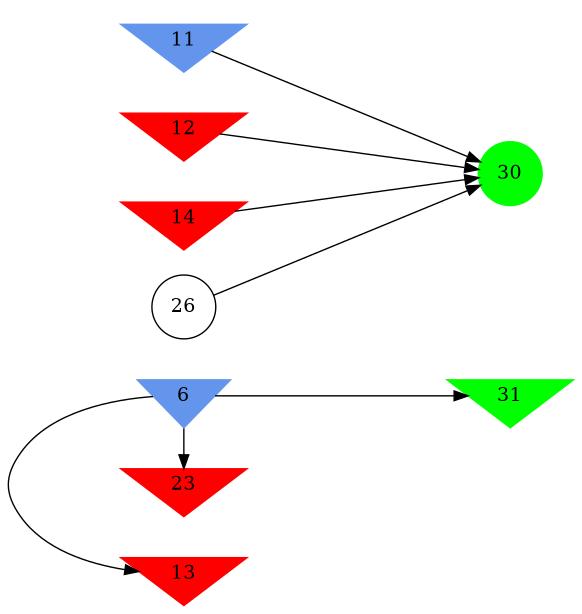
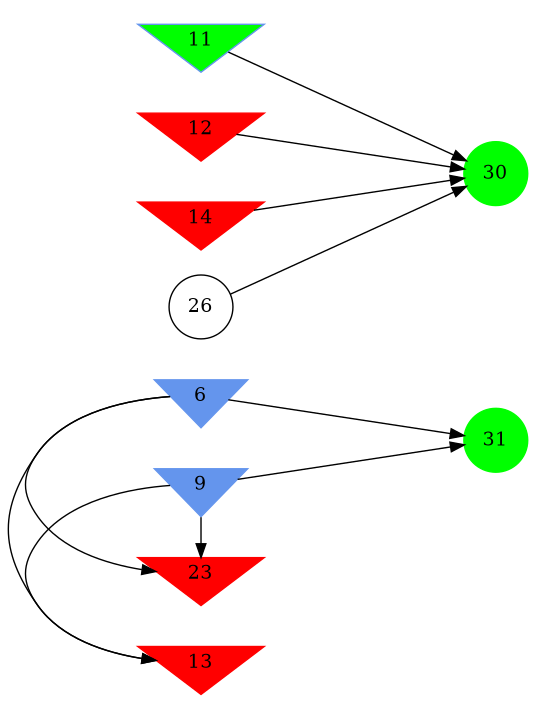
node "11": fillcolor cornflowerblue -> green
node "31": shape invtriangle -> circle
node "9": added
